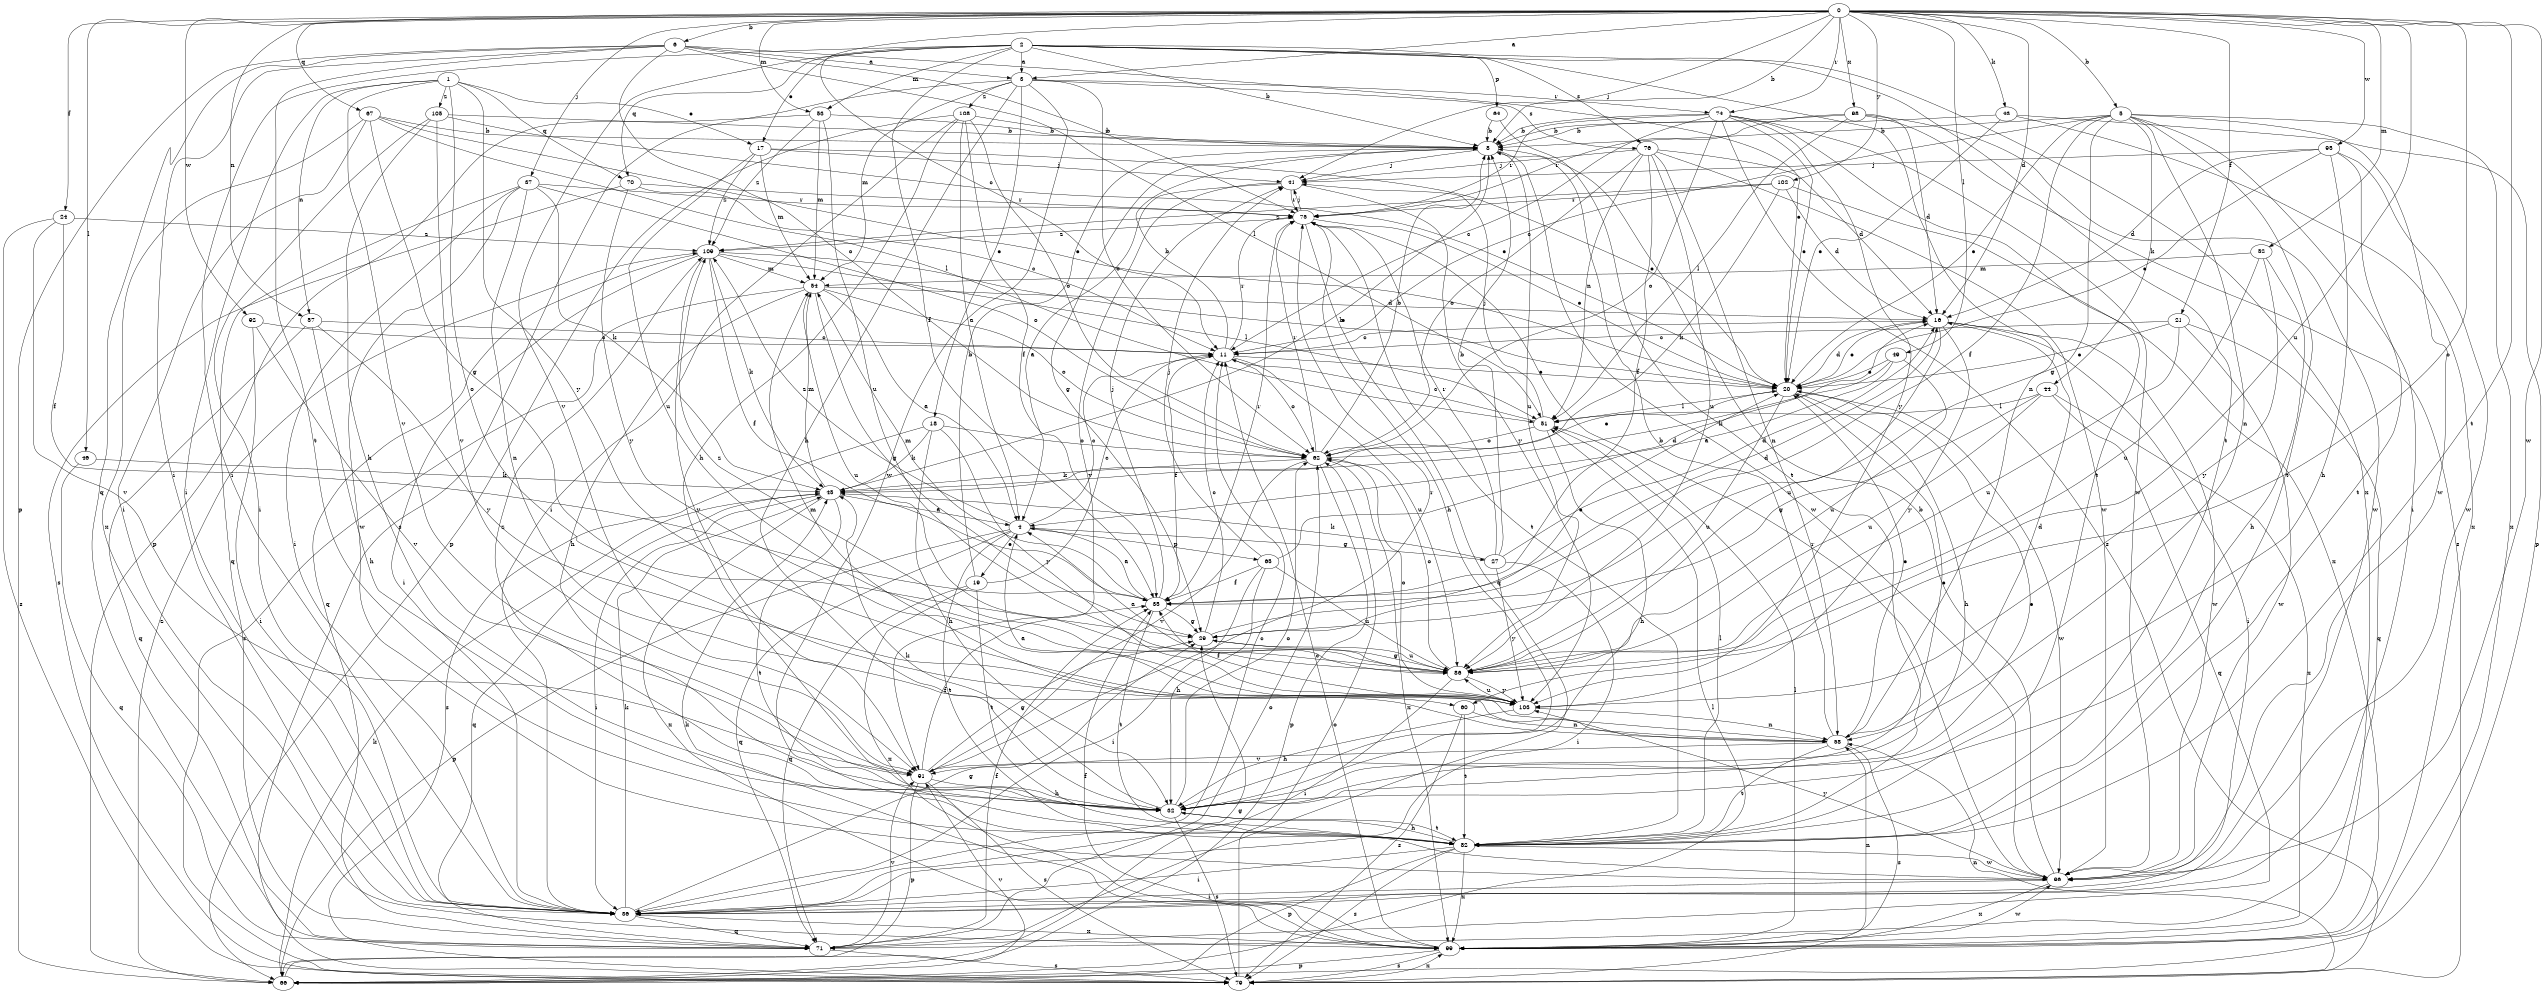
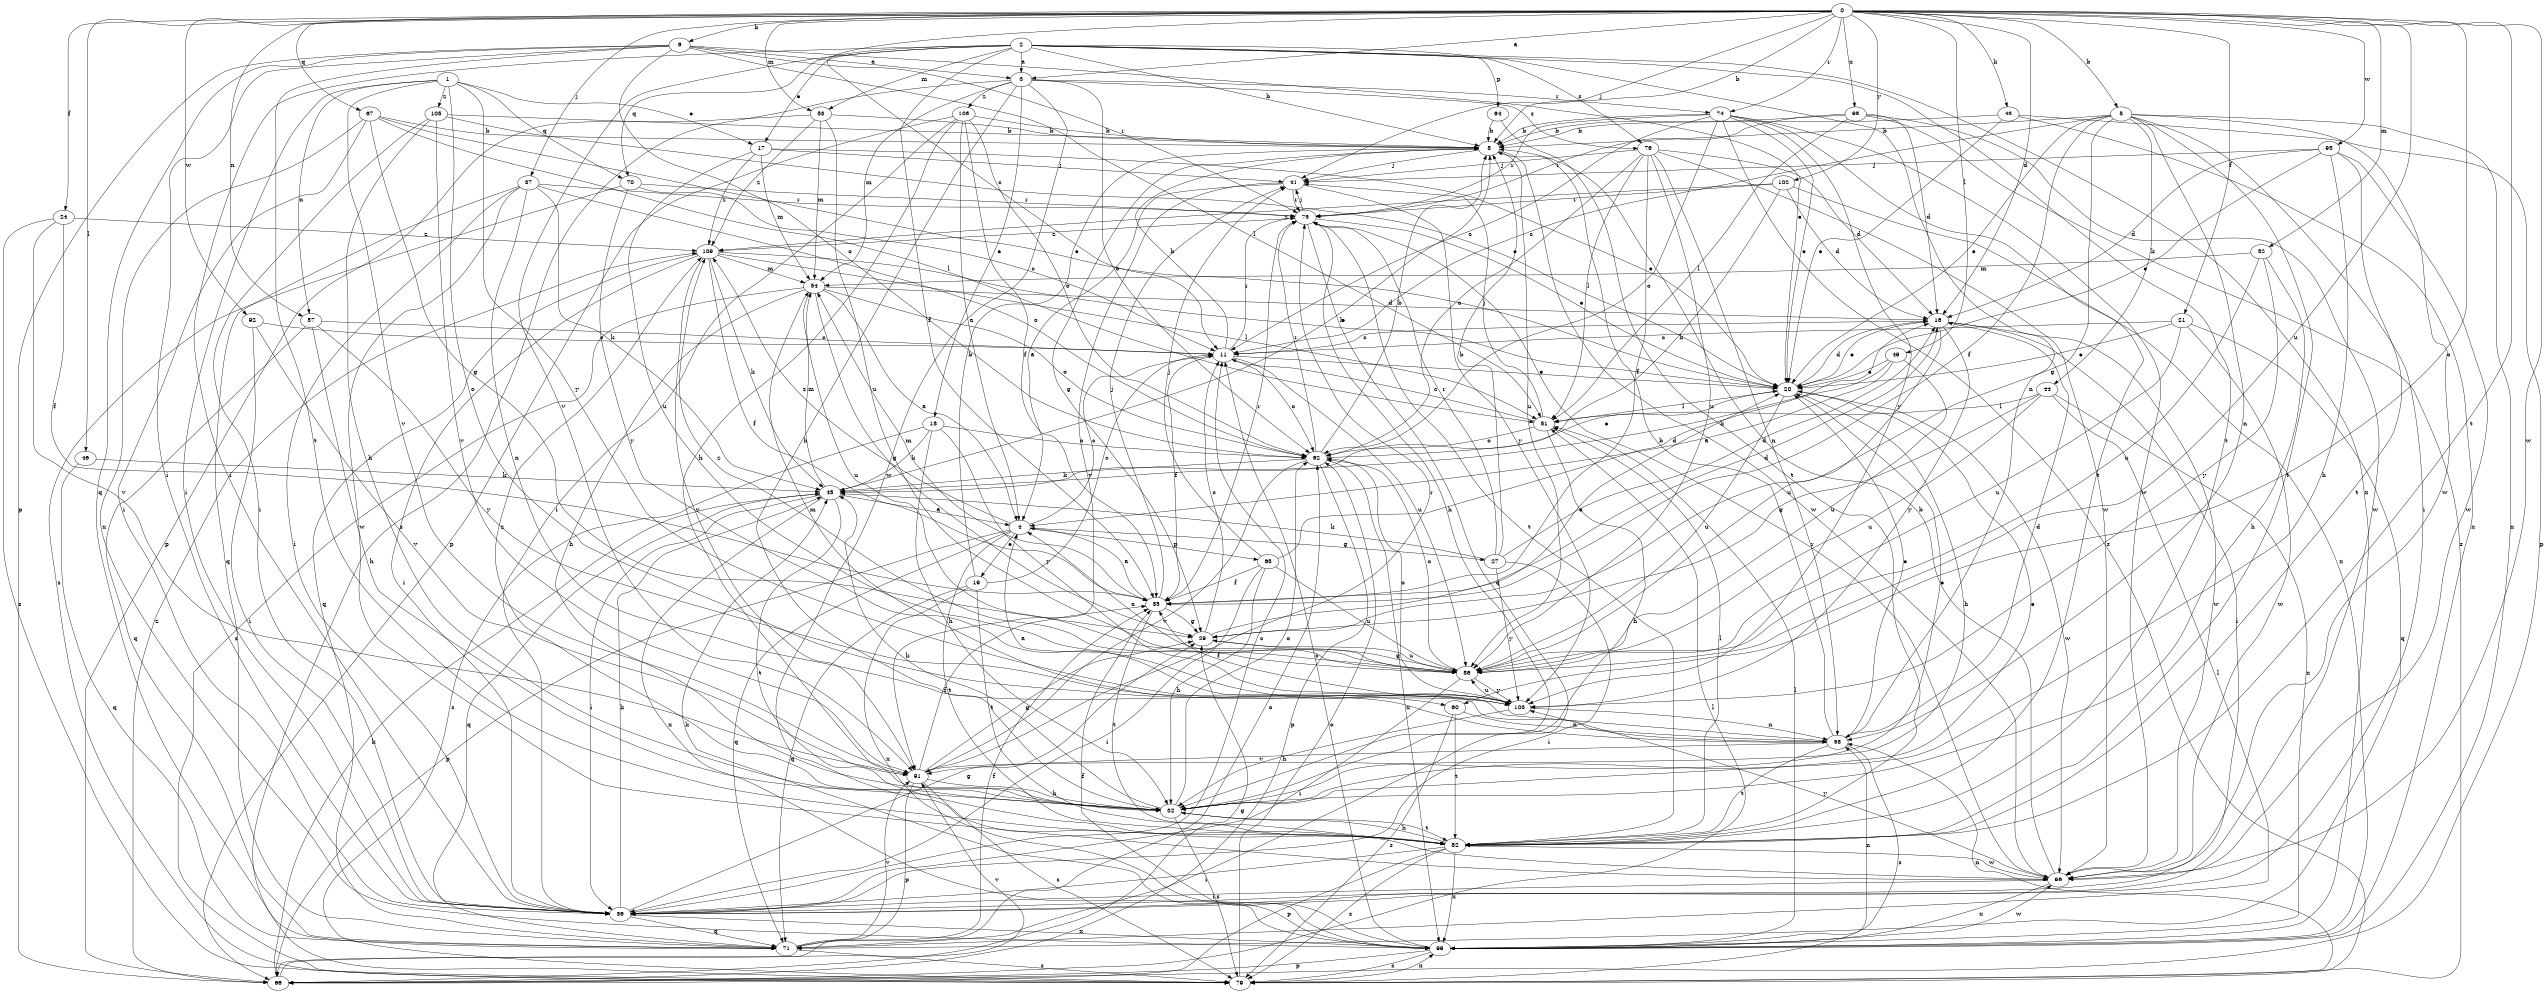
edge "76" -> "51": label "n" -> "l"
edge "44" -> "71": label "q" -> "l"
